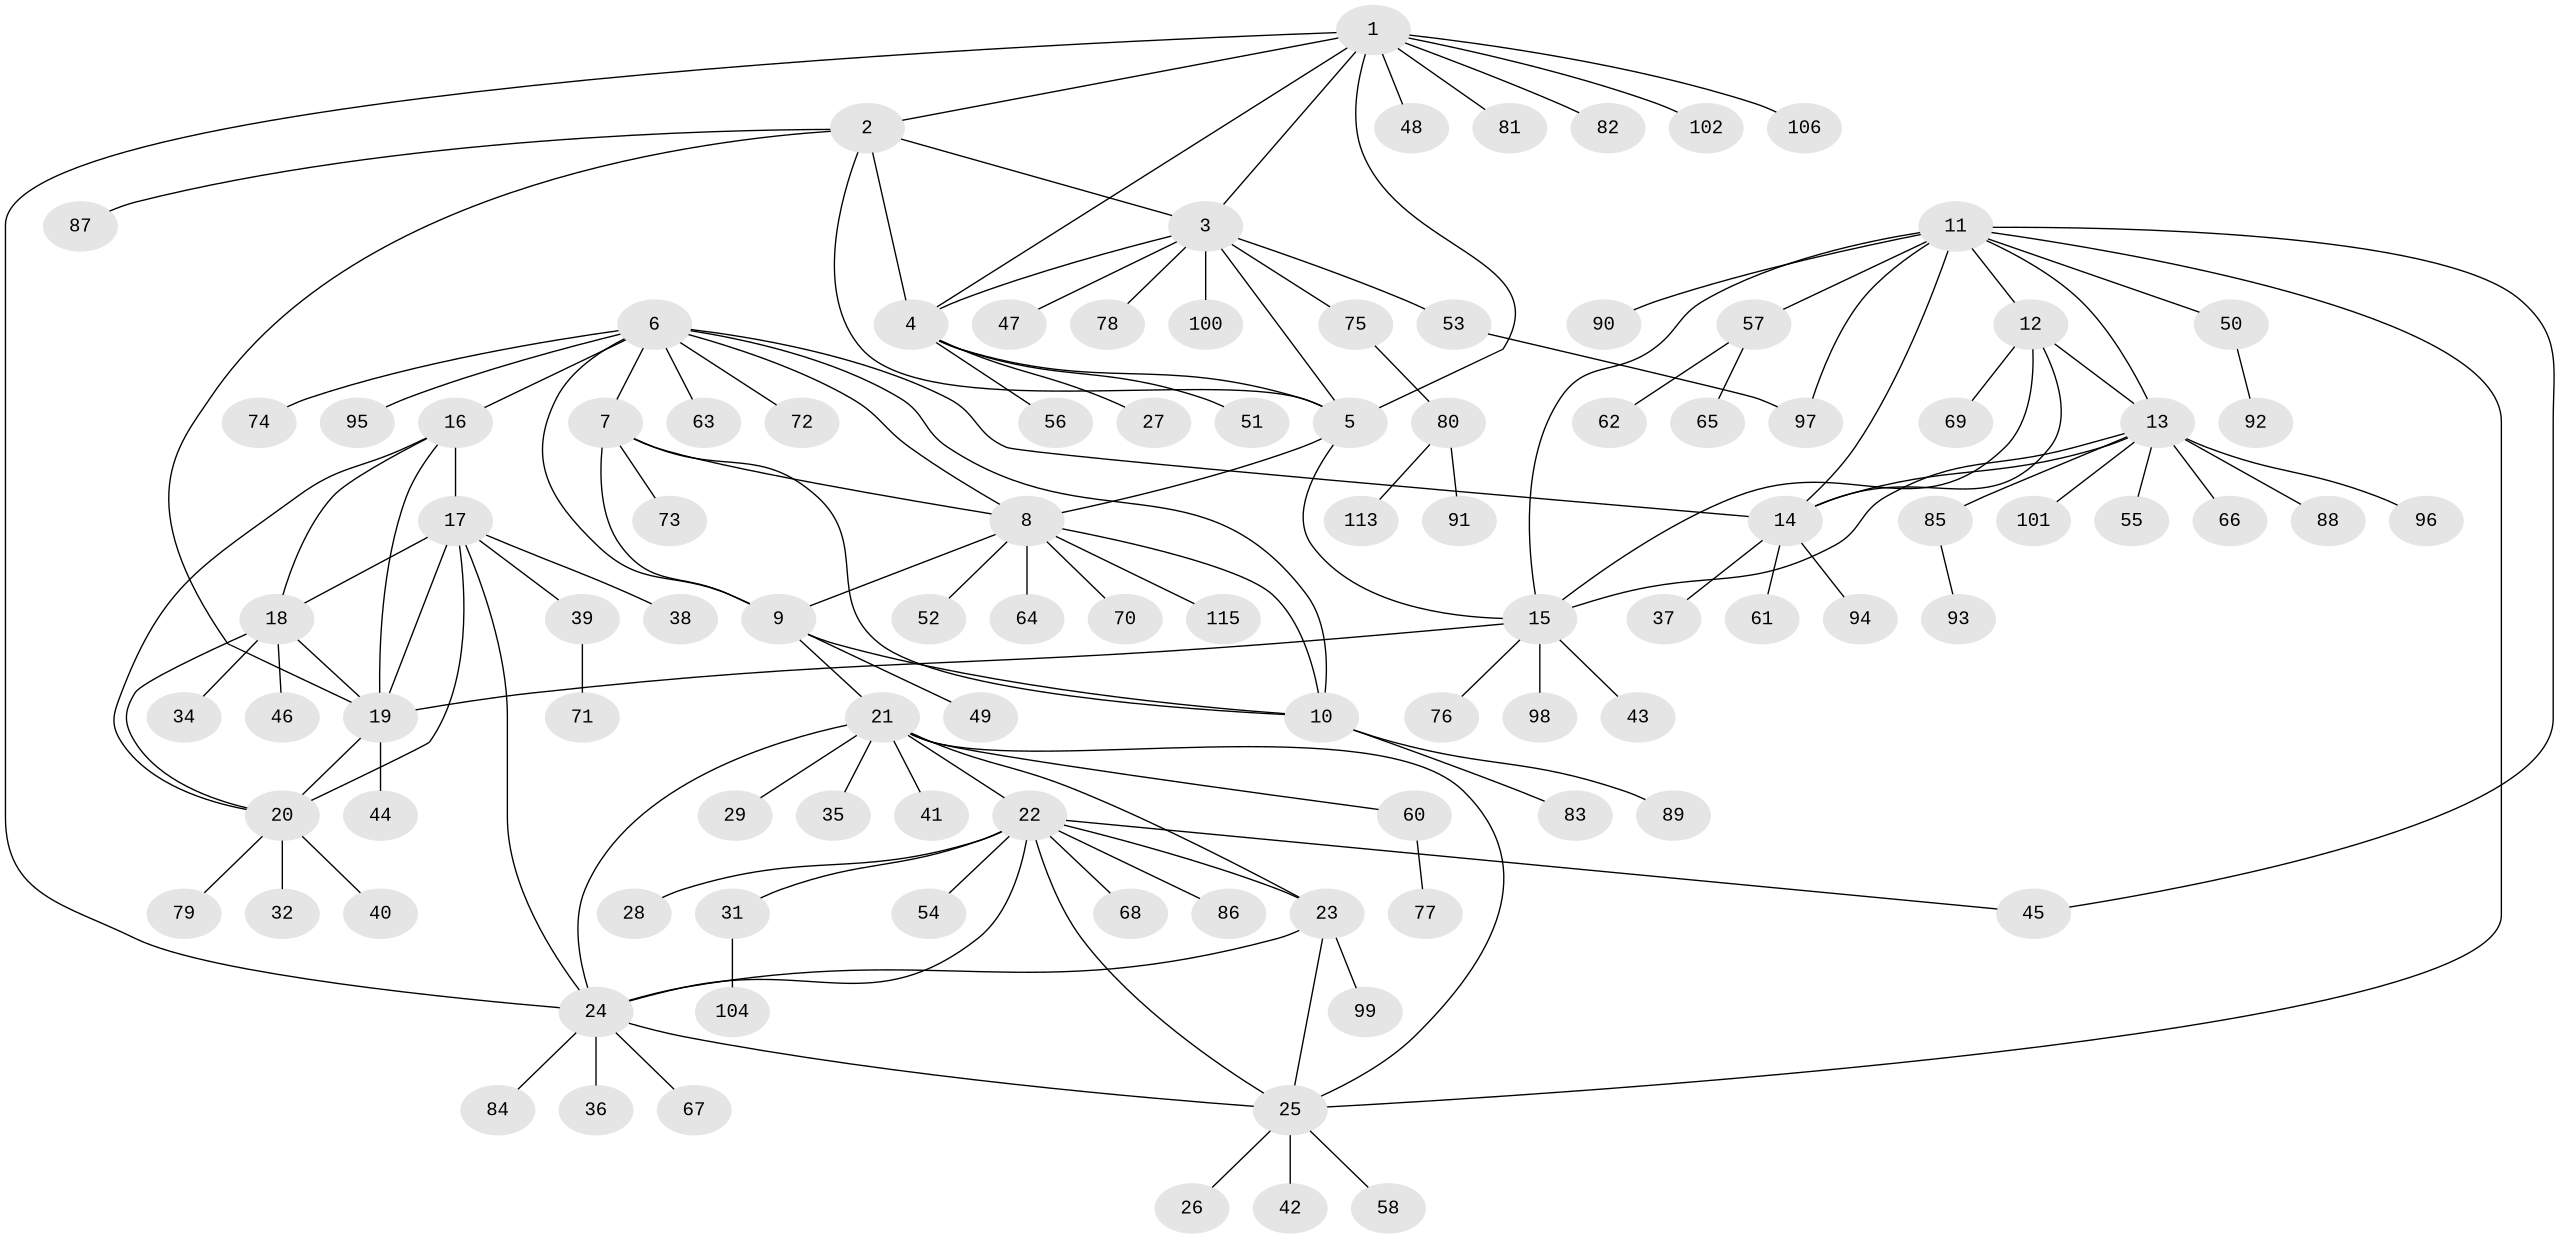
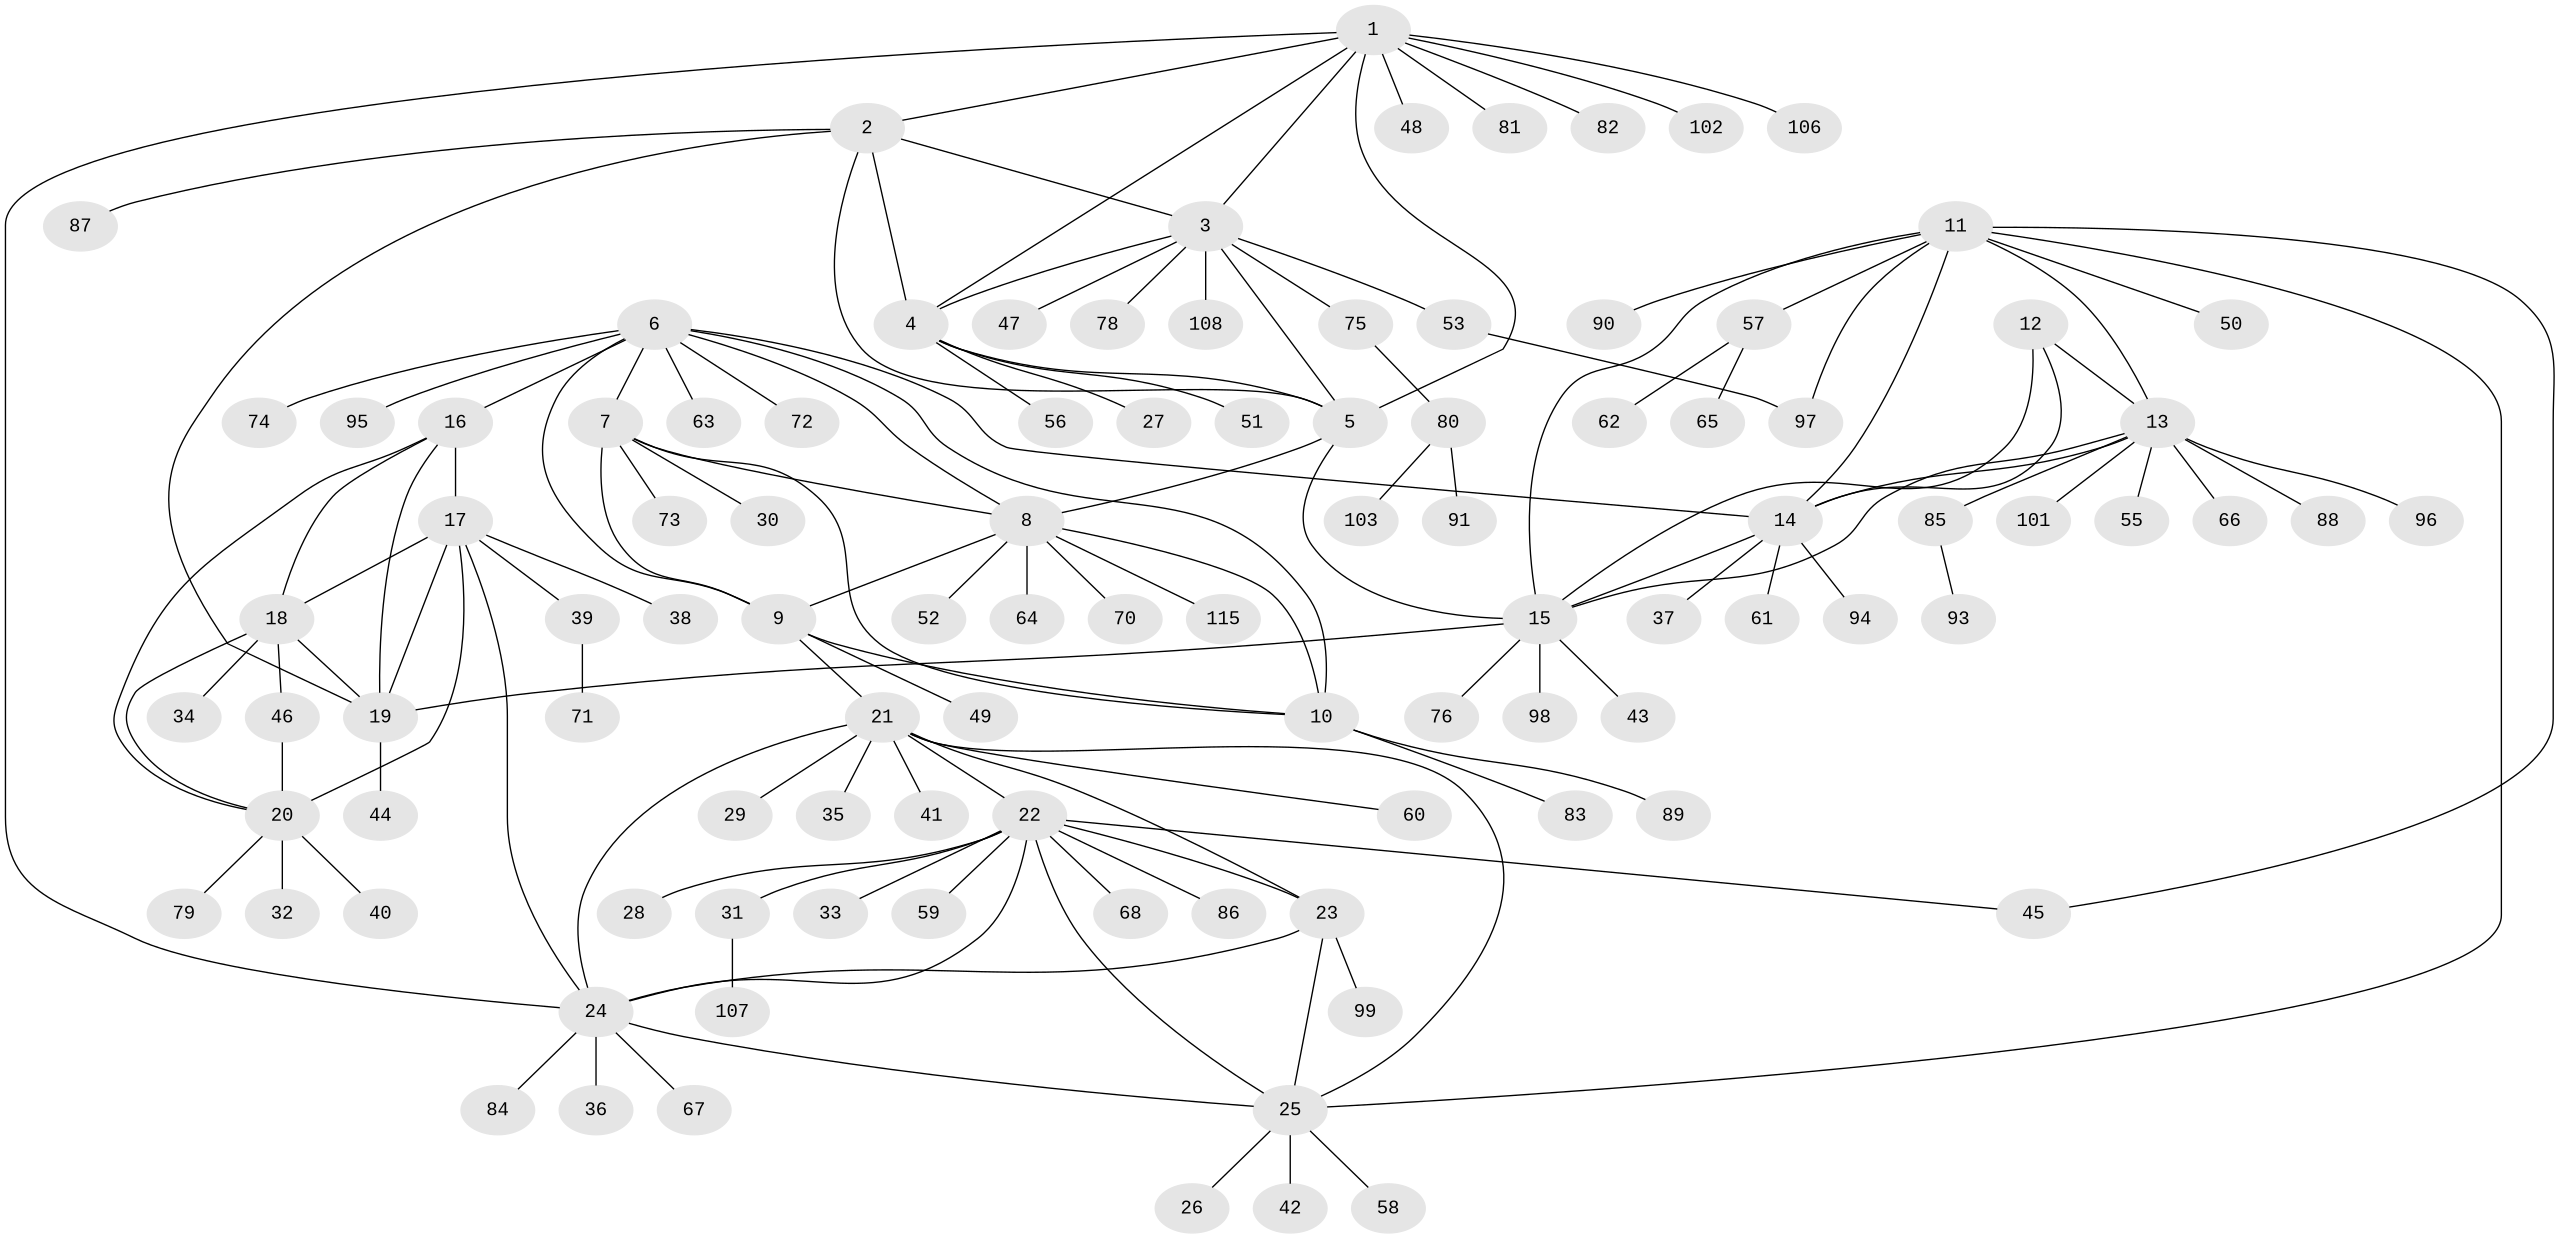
edge "11" -- "12": removed
node "100": label "100" -> "108"
node "69": removed
node "92": removed
node "30": added
node "113": label "113" -> "103"
edge "14" -- "15": added
edge "19" -- "20": now "46" -- "20"
node "33": added
node "54": label "54" -> "59"
node "77": removed
node "104": label "104" -> "107"
